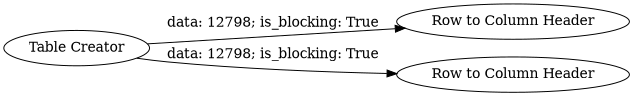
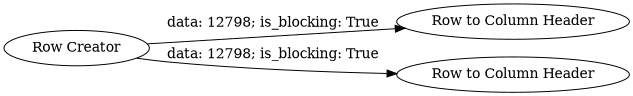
node "Table Creator": label "Table Creator" -> "Row Creator"
